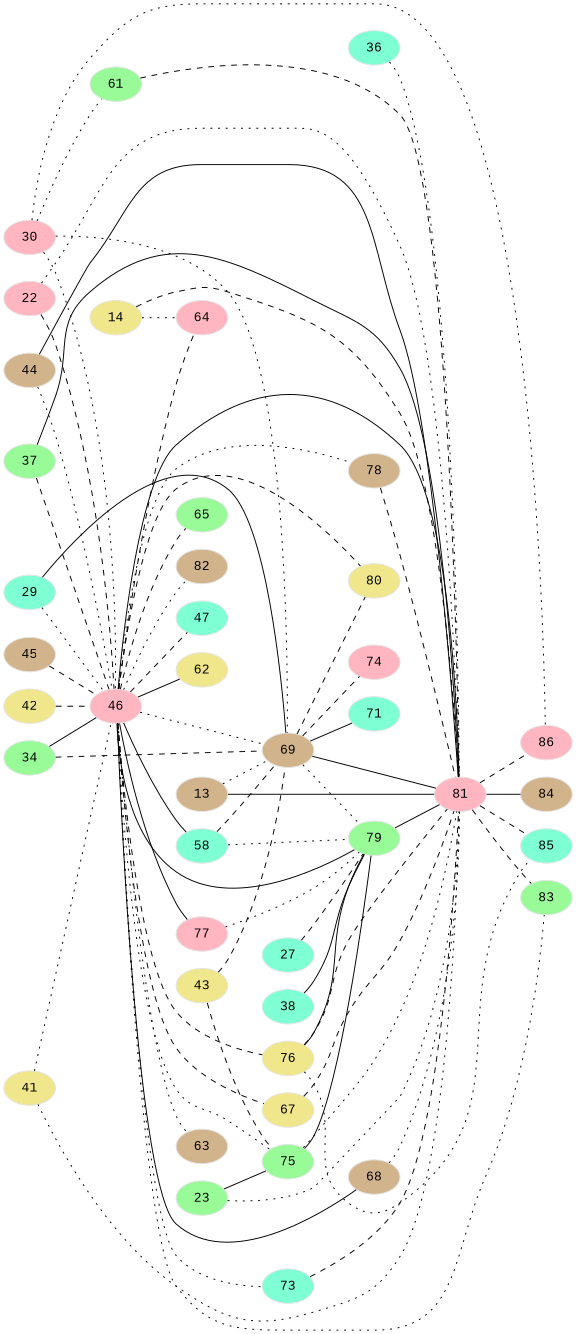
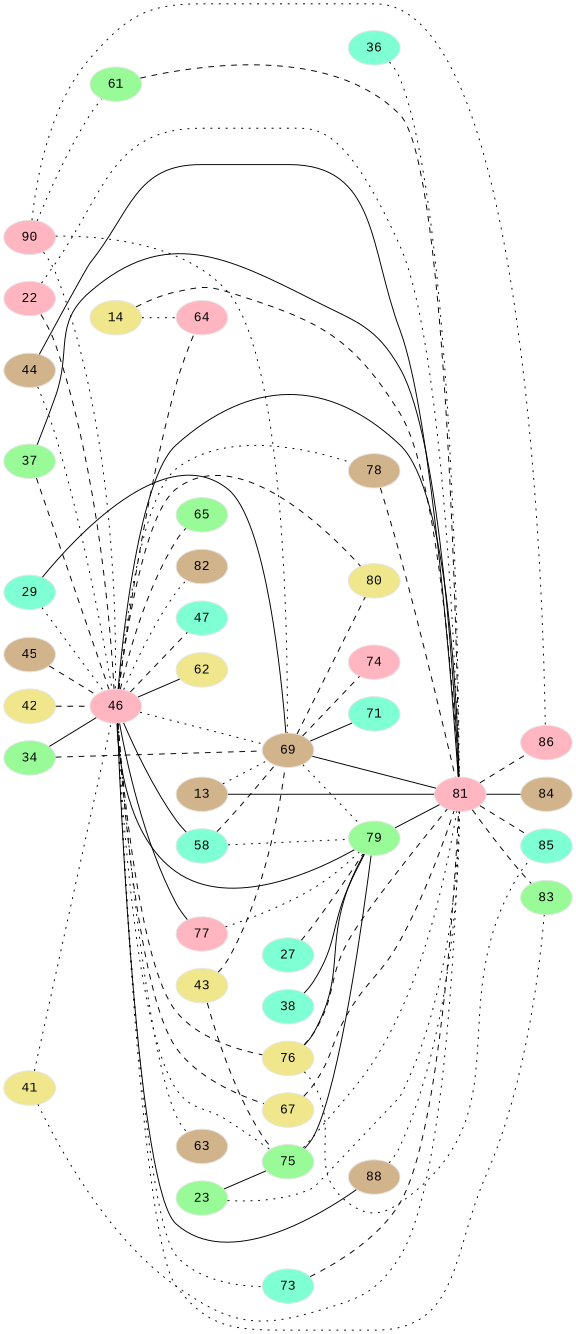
node "30": label "30" -> "90"
node "68": label "68" -> "88"
